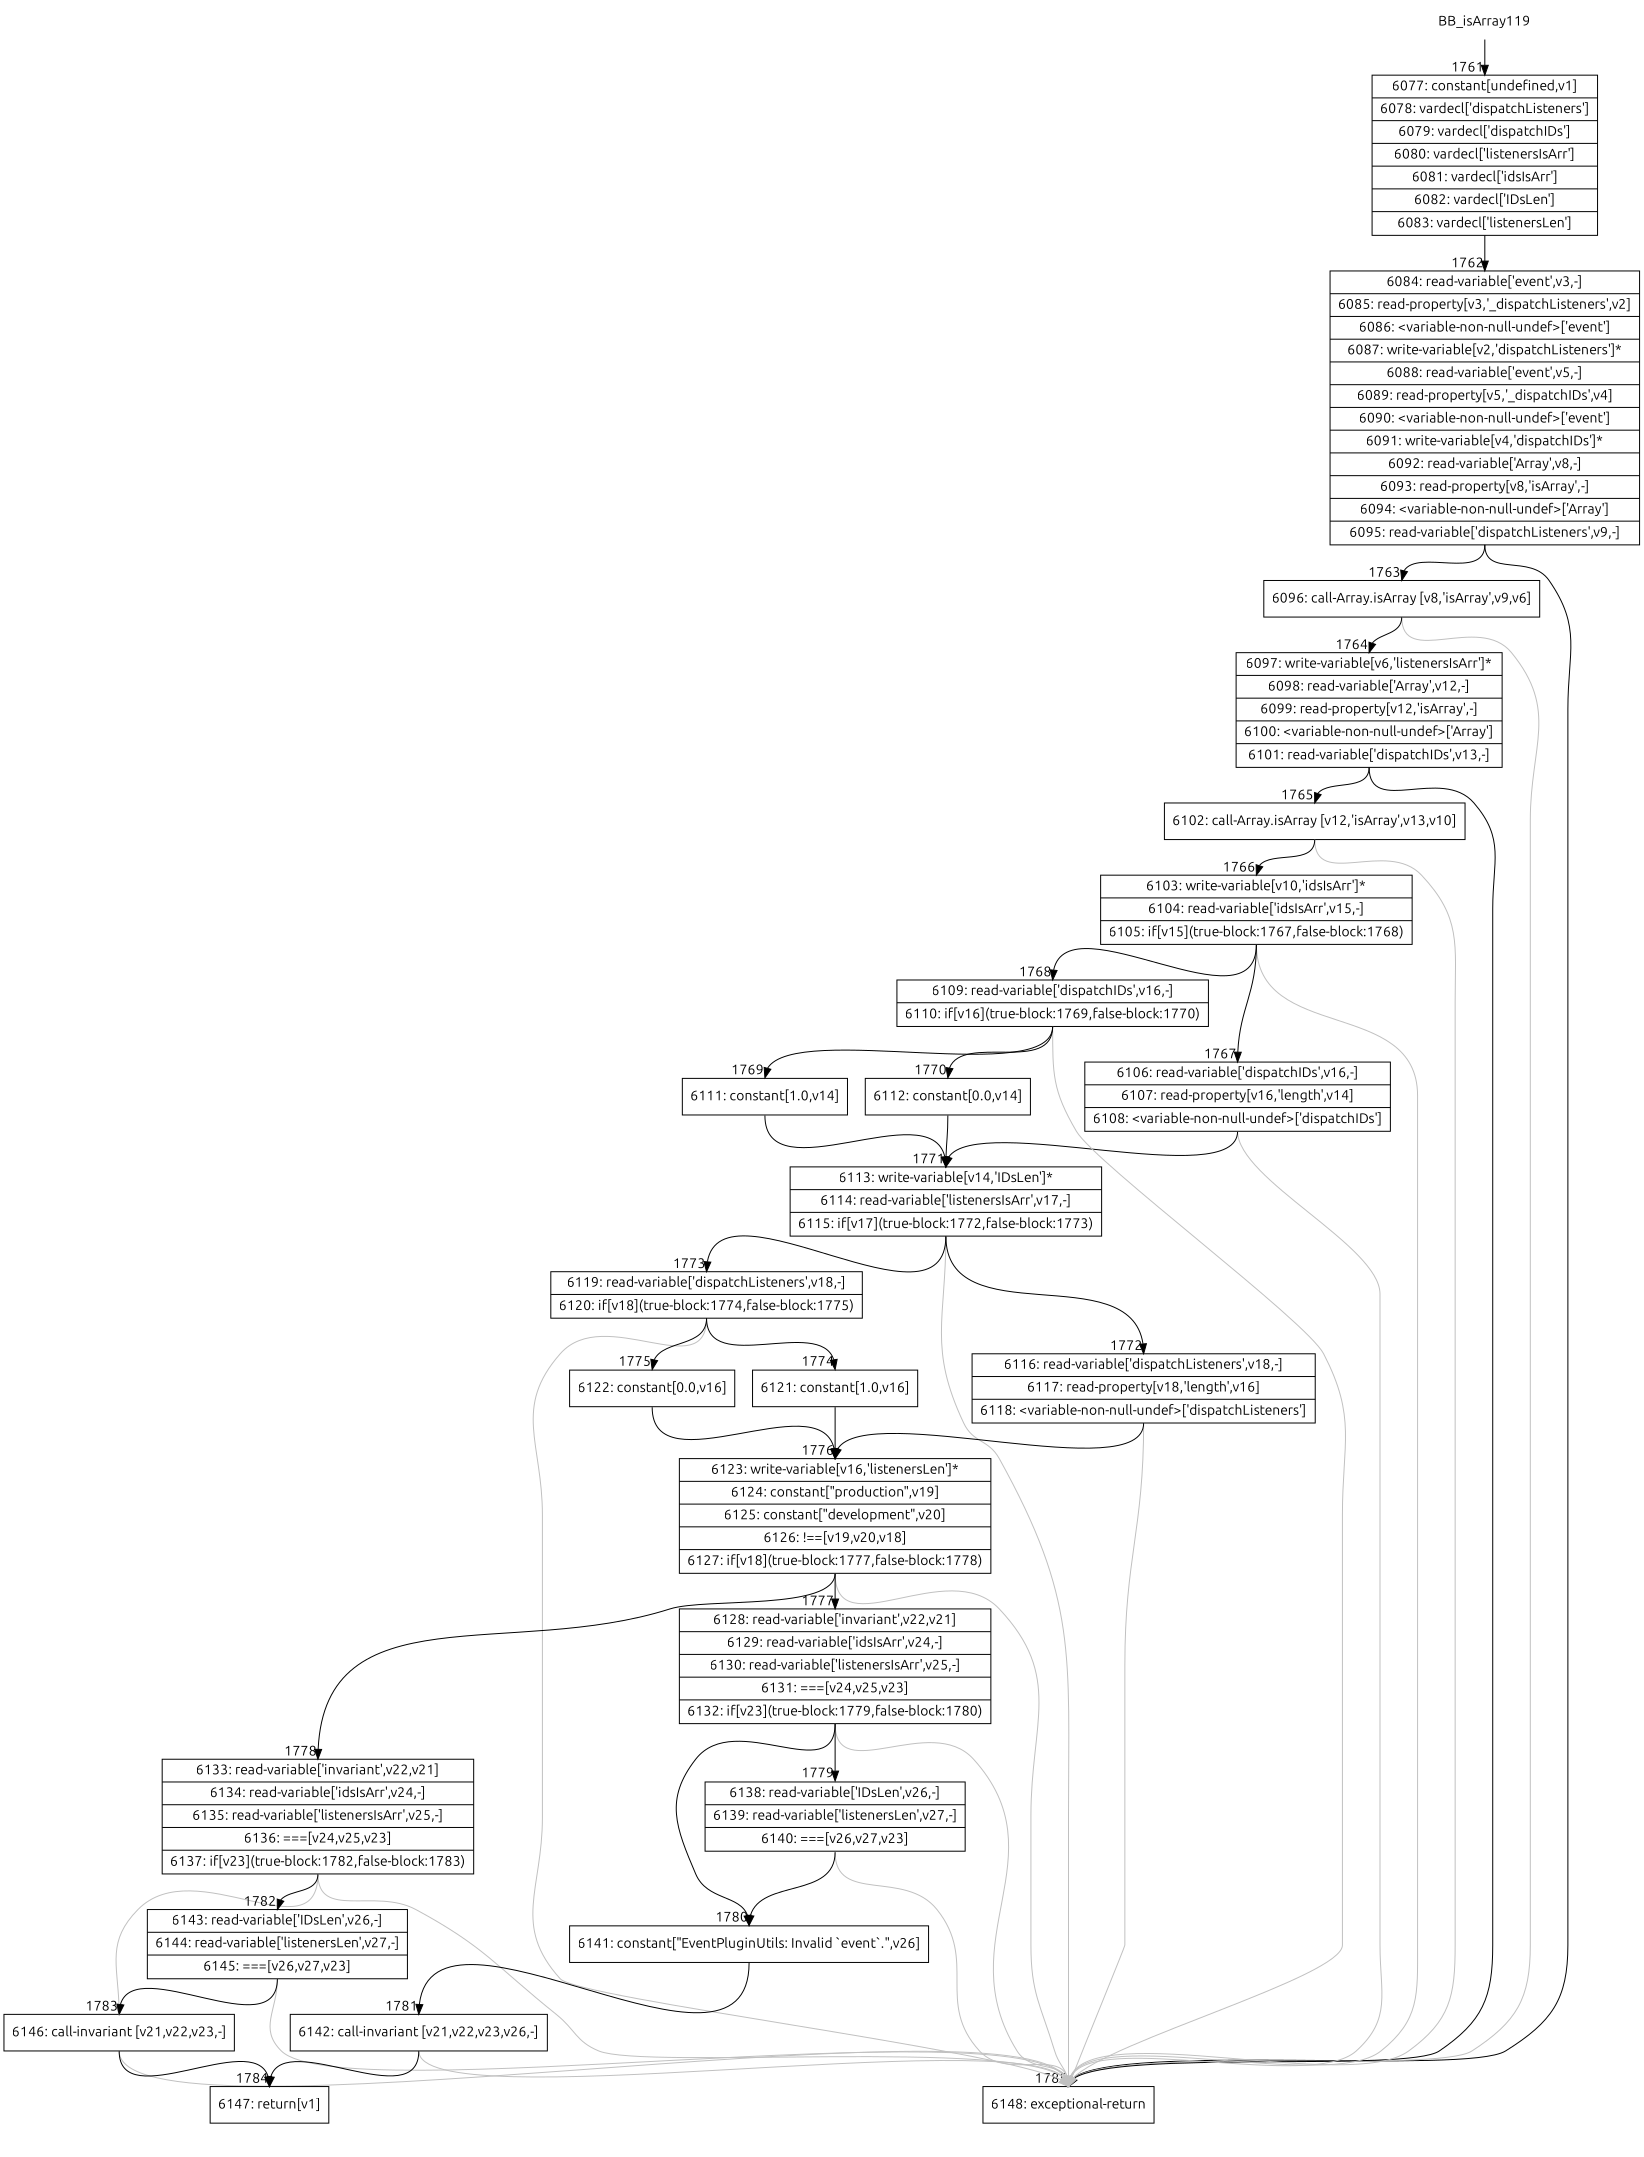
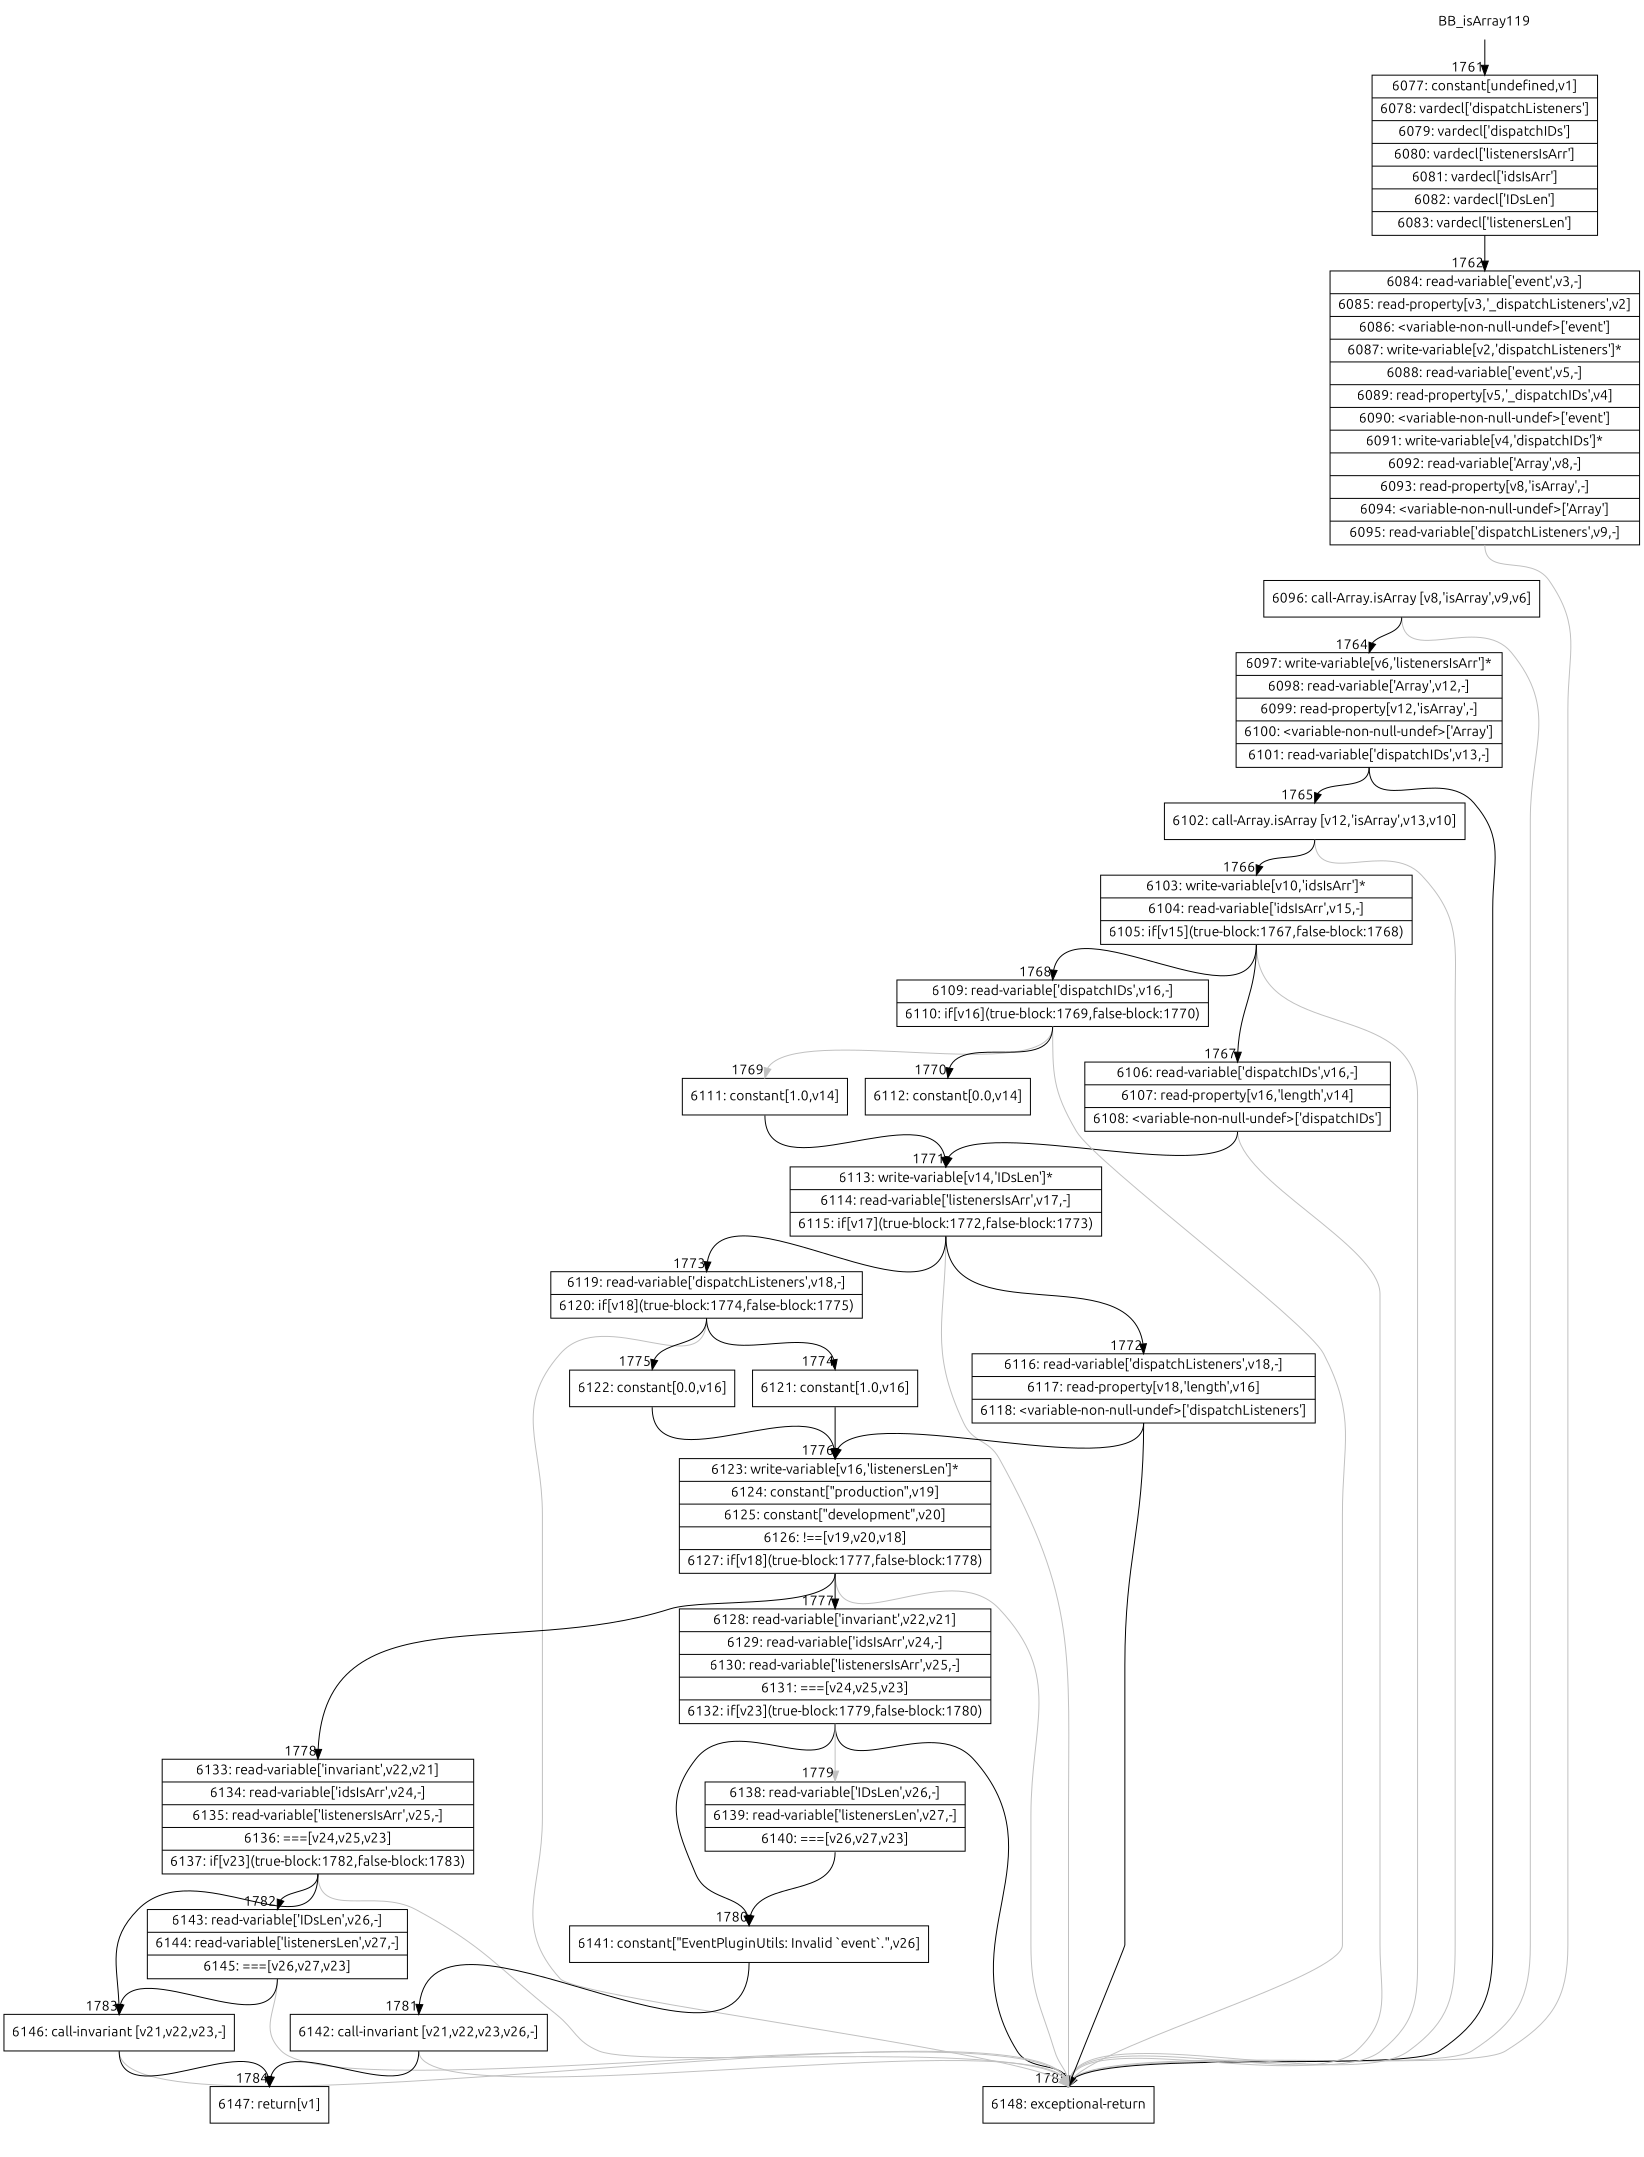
edge "6084: read-variable['event',v3,-]" -> "6096: call-Array.isArray [v8,'isArray',v9,v6]": removed
edge "6109: read-variable['dispatchIDs',v16,-]" -> "6111: constant[1.0,v14]": color black -> gray
edge "6112: constant[0.0,v14]" -> "6113: write-variable[v14,'IDsLen']*": removed
edge "6084: read-variable['event',v3,-]" -> "6148: exceptional-return": color black -> gray
edge "6128: read-variable['invariant',v22,v21]" -> "6138: read-variable['IDsLen',v26,-]": color black -> gray
edge "6116: read-variable['dispatchListeners',v18,-]" -> "6148: exceptional-return": color gray -> black
edge "6128: read-variable['invariant',v22,v21]" -> "6148: exceptional-return": color gray -> black
edge "6133: read-variable['invariant',v22,v21]" -> "6146: call-invariant [v21,v22,v23,-]": color gray -> black
edge "6138: read-variable['IDsLen',v26,-]" -> "6148: exceptional-return": removed
